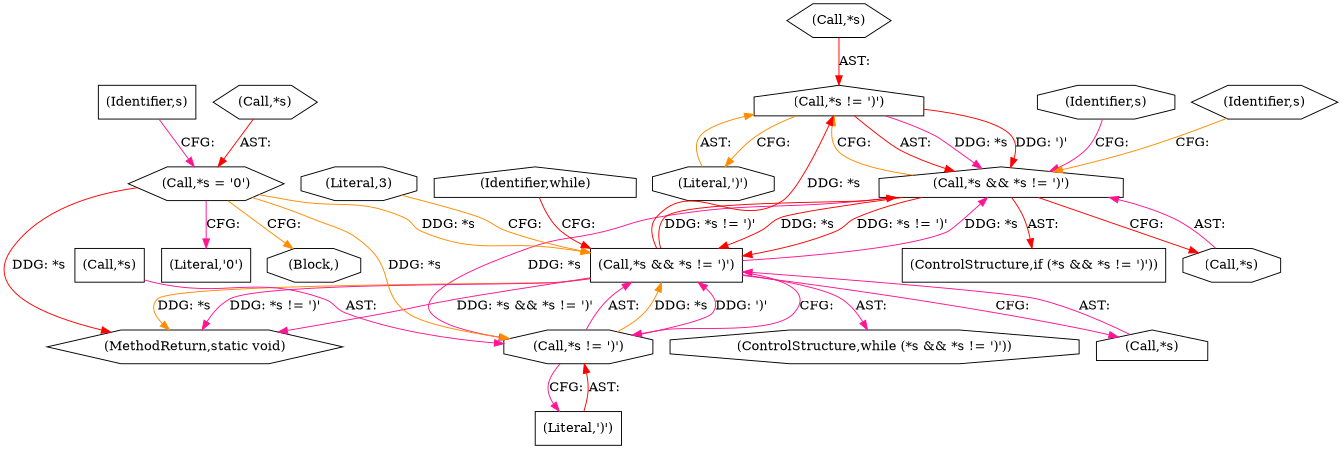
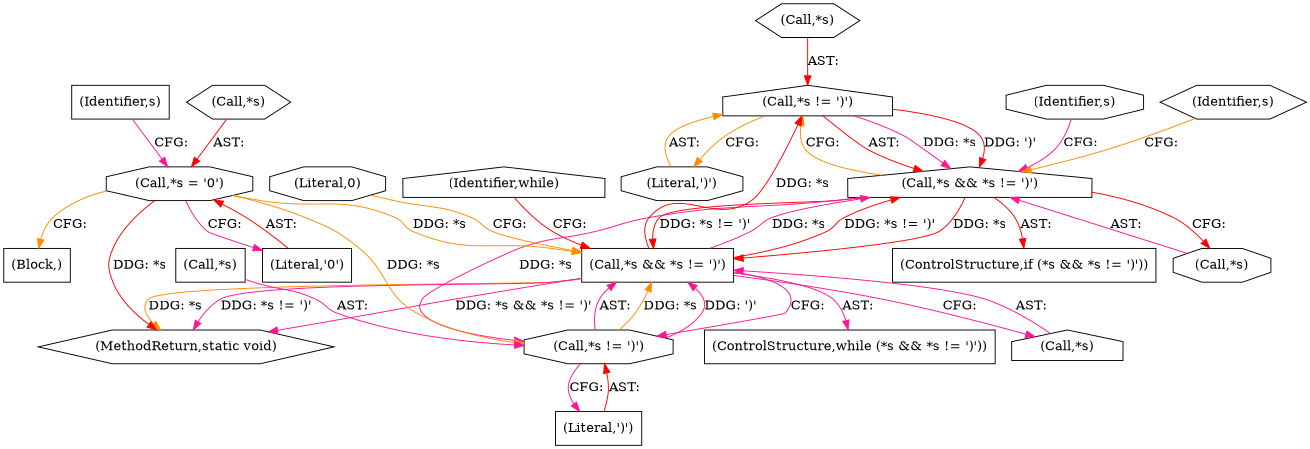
node "(Call,*s = '0')": shape hexagon -> octagon
node "(Literal,3)": label "(Literal,3)" -> "(Literal,0)"
edge "(Literal,'0')" -> "(Call,*s = '0')": added, label "AST:"
node "(Block,)": shape octagon -> box
node "(ControlStructure,while (*s && *s != ')'))": shape octagon -> box
